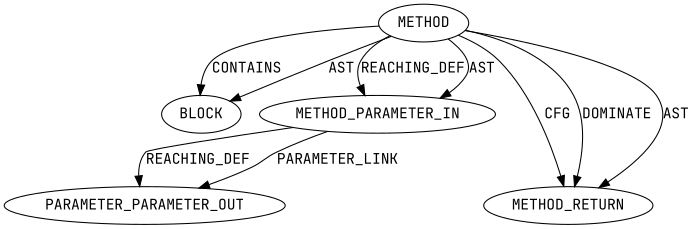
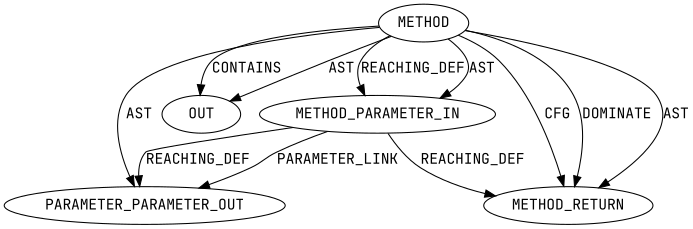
edge "METHOD" -> "PARAMETER_PARAMETER_OUT": added, label "AST"
node "BLOCK": label "BLOCK" -> "OUT"
edge "METHOD_PARAMETER_IN" -> "METHOD_RETURN": added, label "REACHING_DEF"
